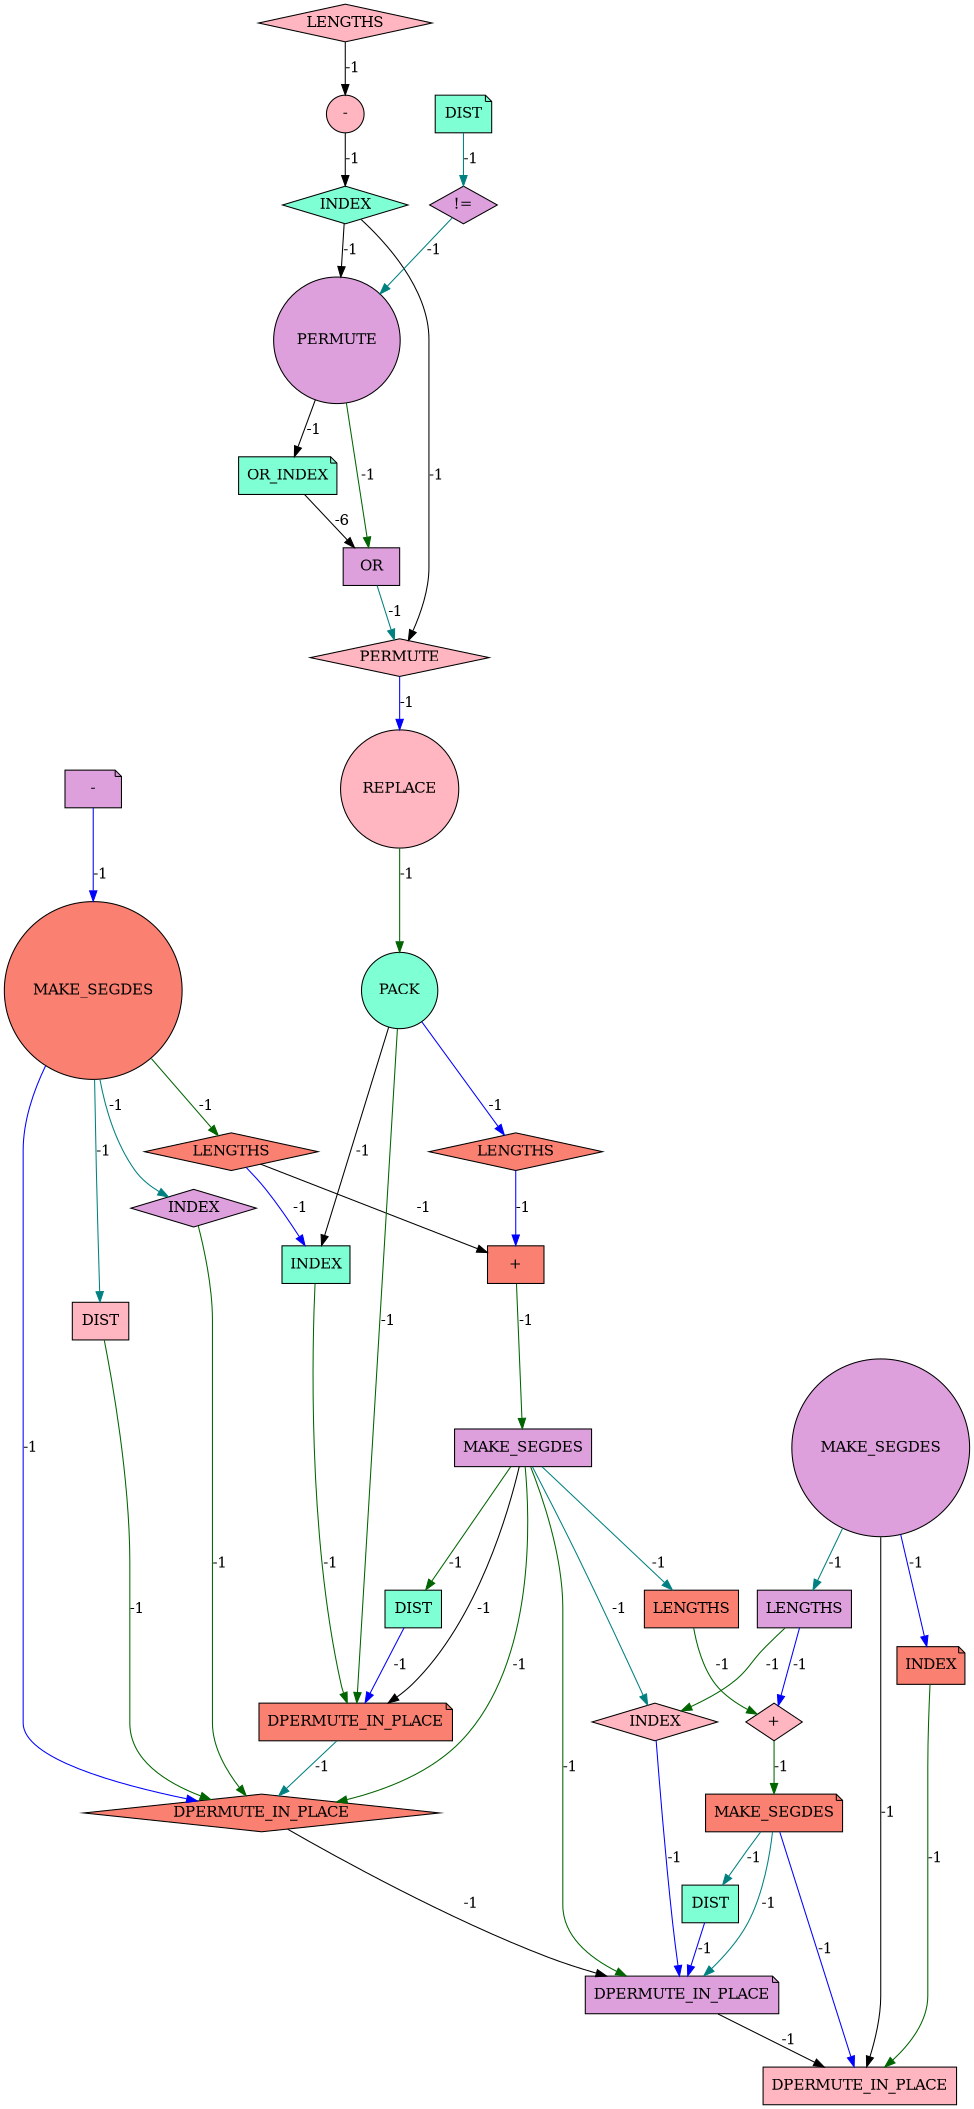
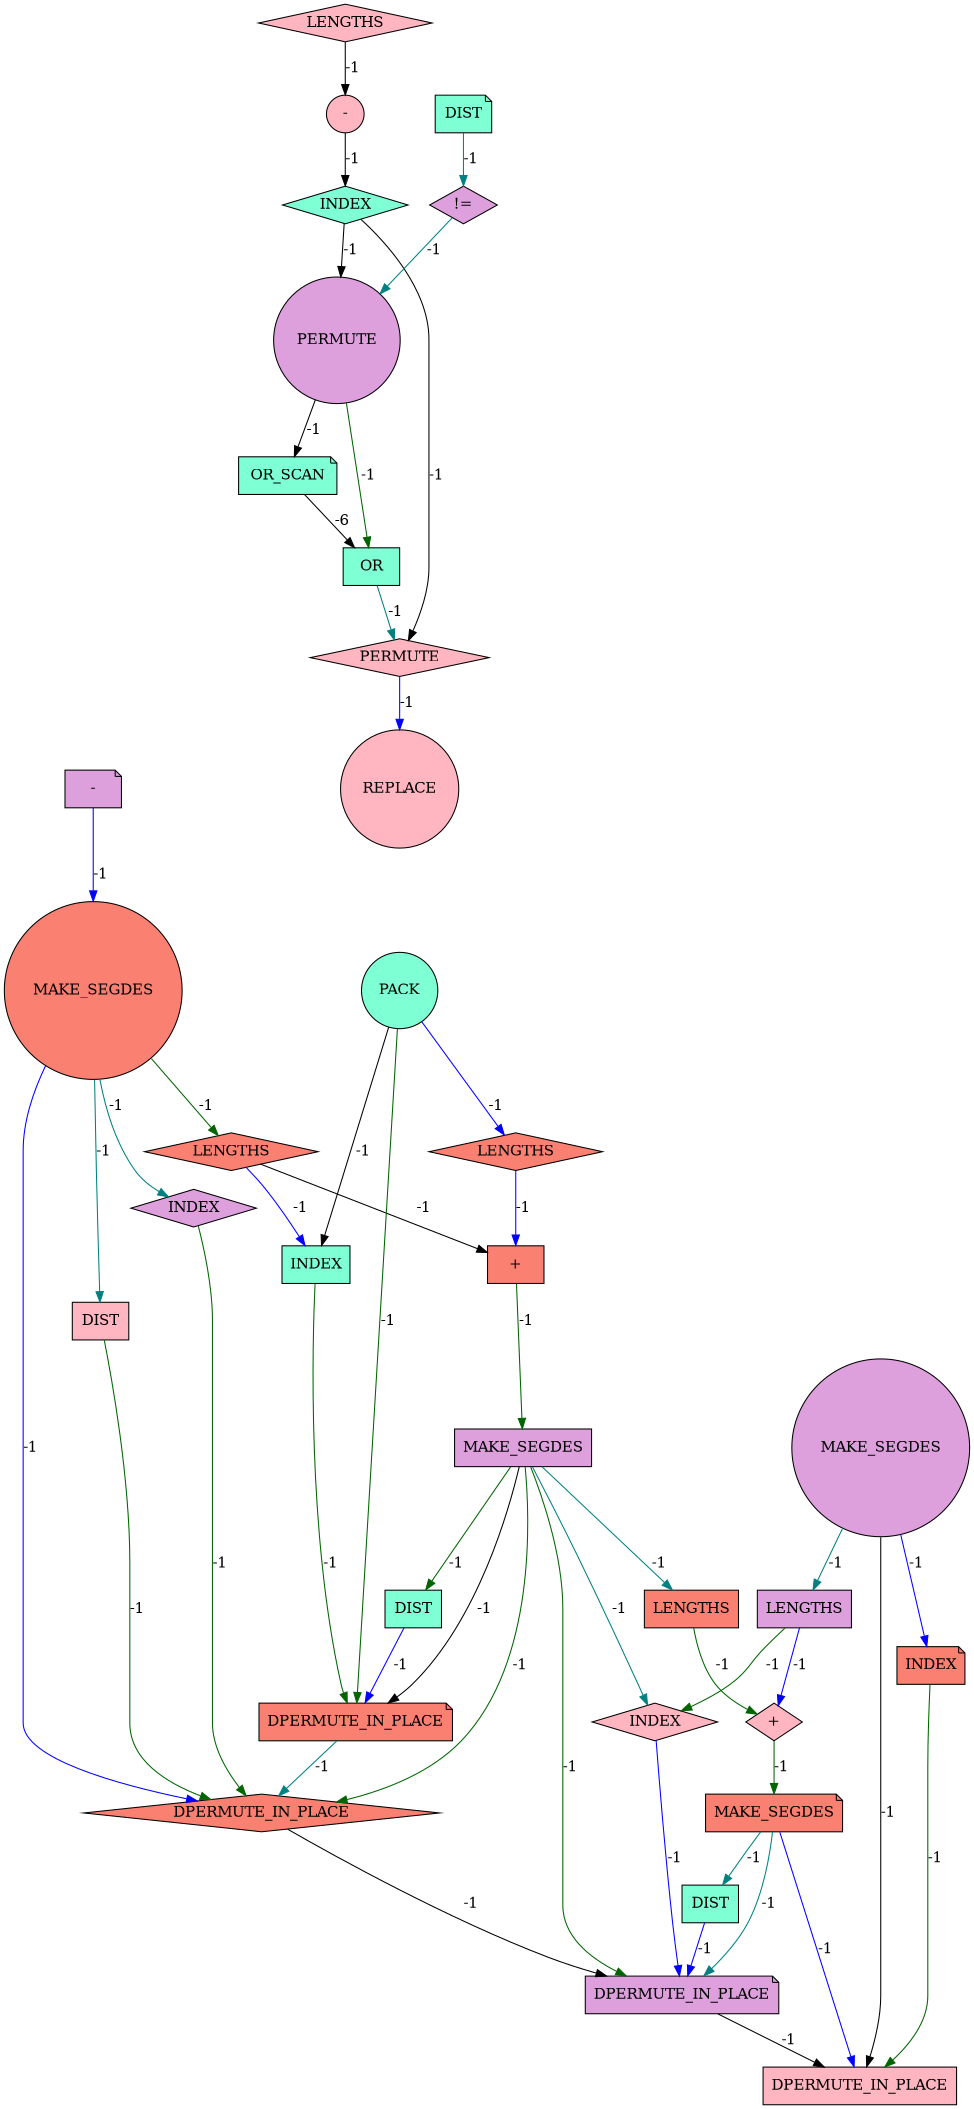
node "OR_INDEX": label "OR_INDEX" -> "OR_SCAN"
node "OR": fillcolor plum -> aquamarine
edge "REPLACE" -> "PACK": removed, label "-1"
